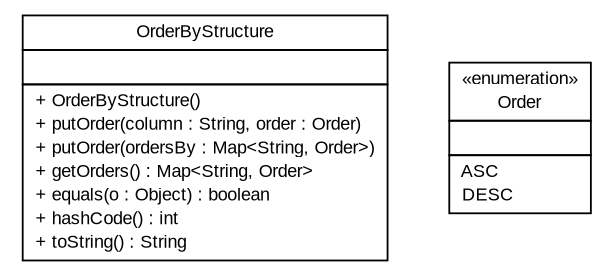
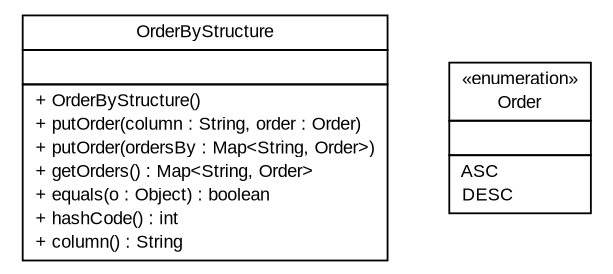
node "OrderByStructure": text "+ toString() : String" -> "+ column() : String"
